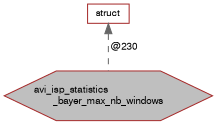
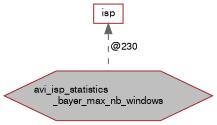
node "struct": label "struct" -> "isp"
